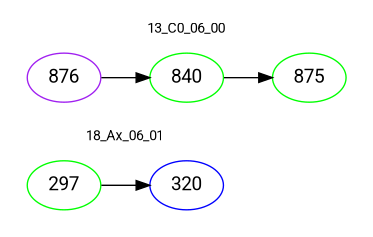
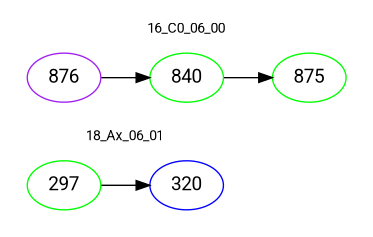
cluster "13_C0_06_00": label "13_C0_06_00" -> "16_C0_06_00"
